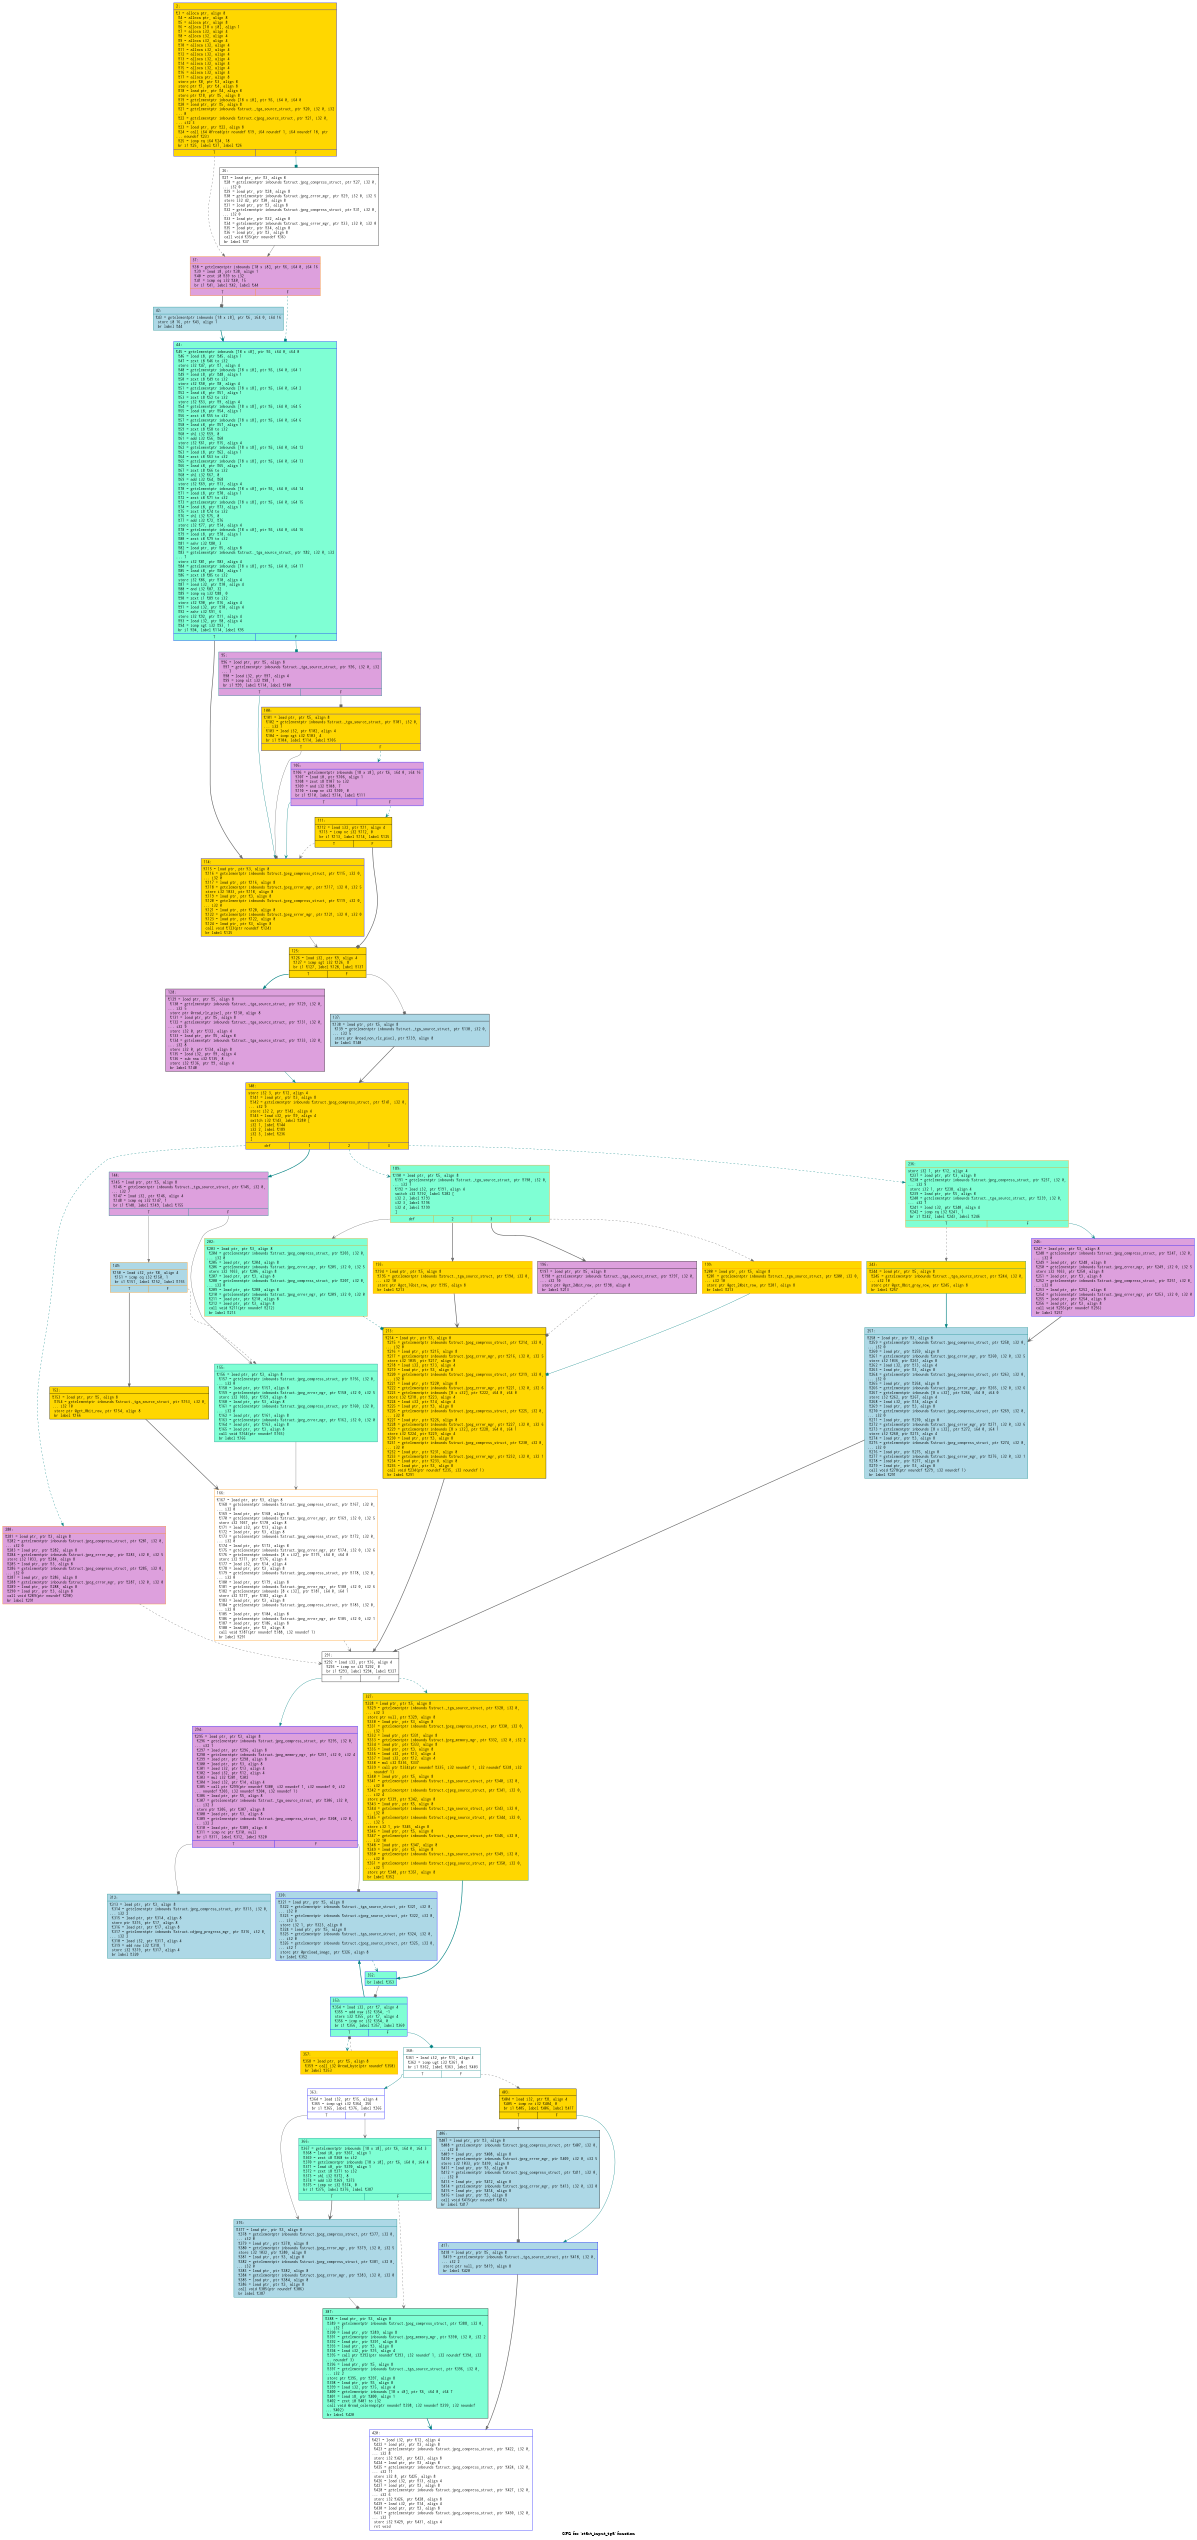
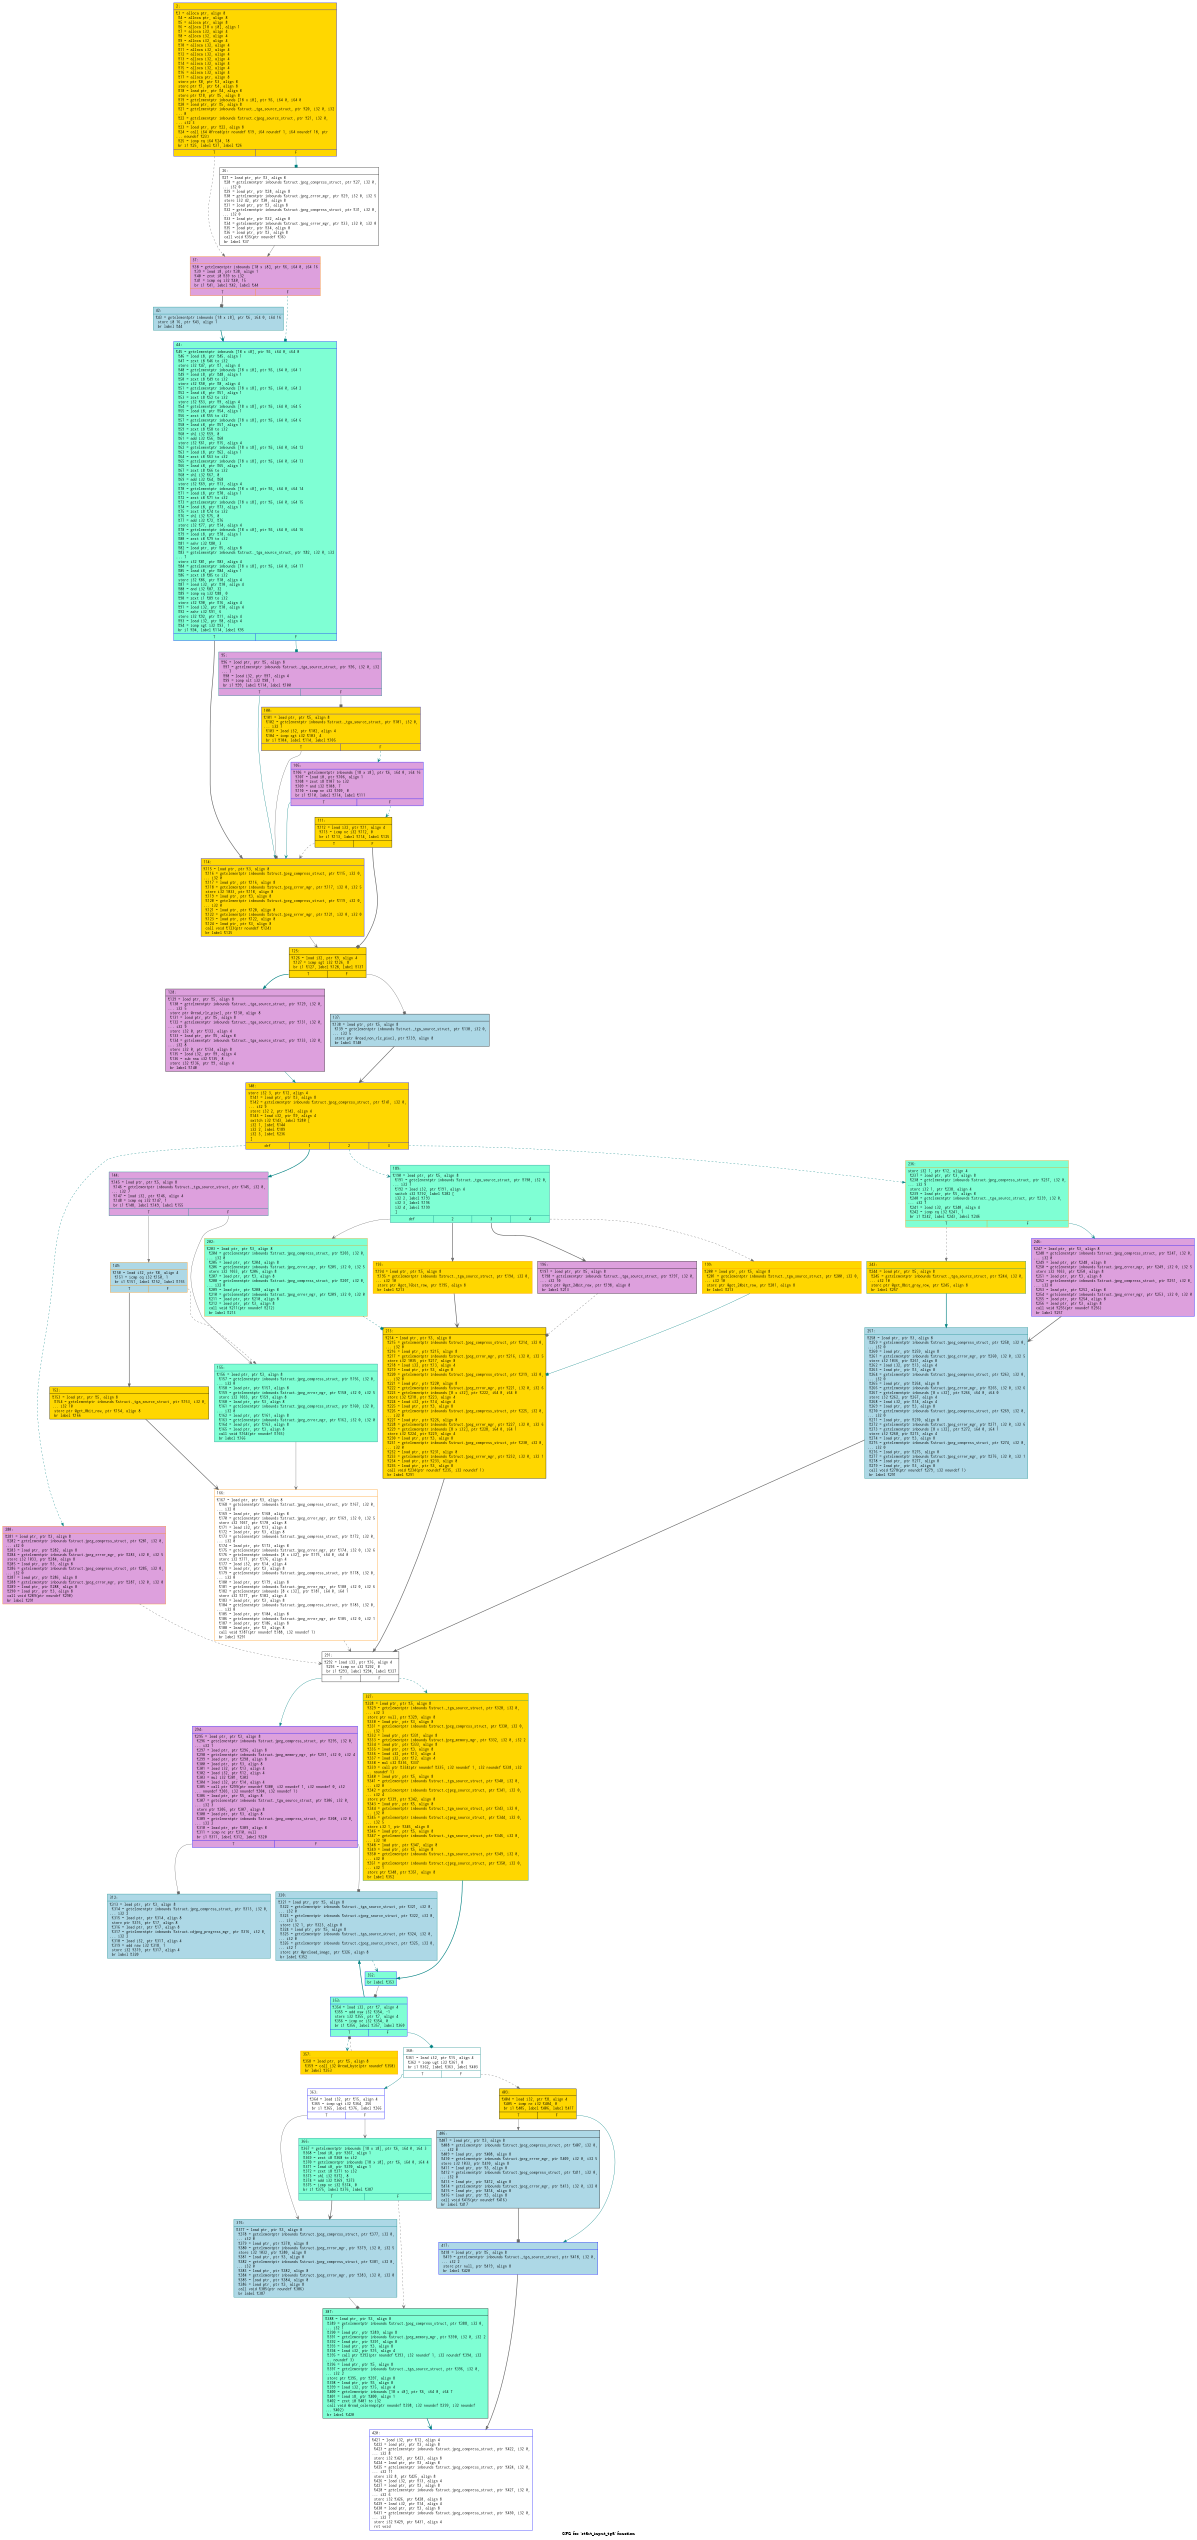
node "189:": color darkorange -> teal
node "320:": color blue -> teal
